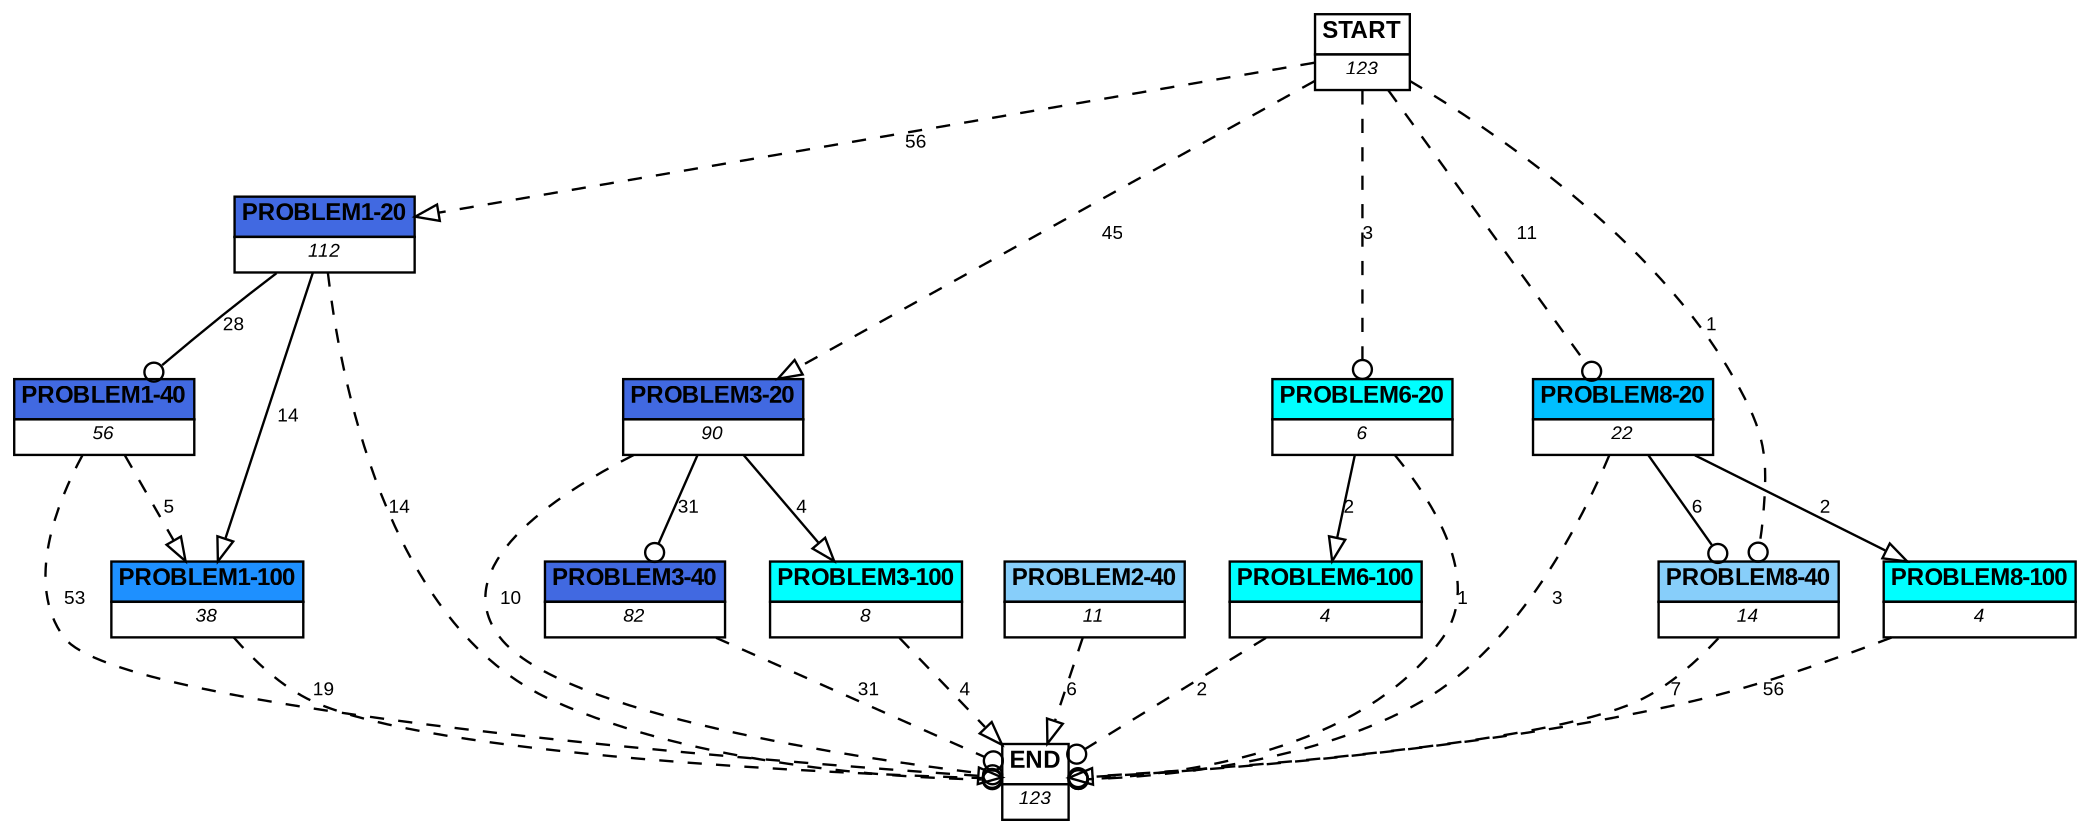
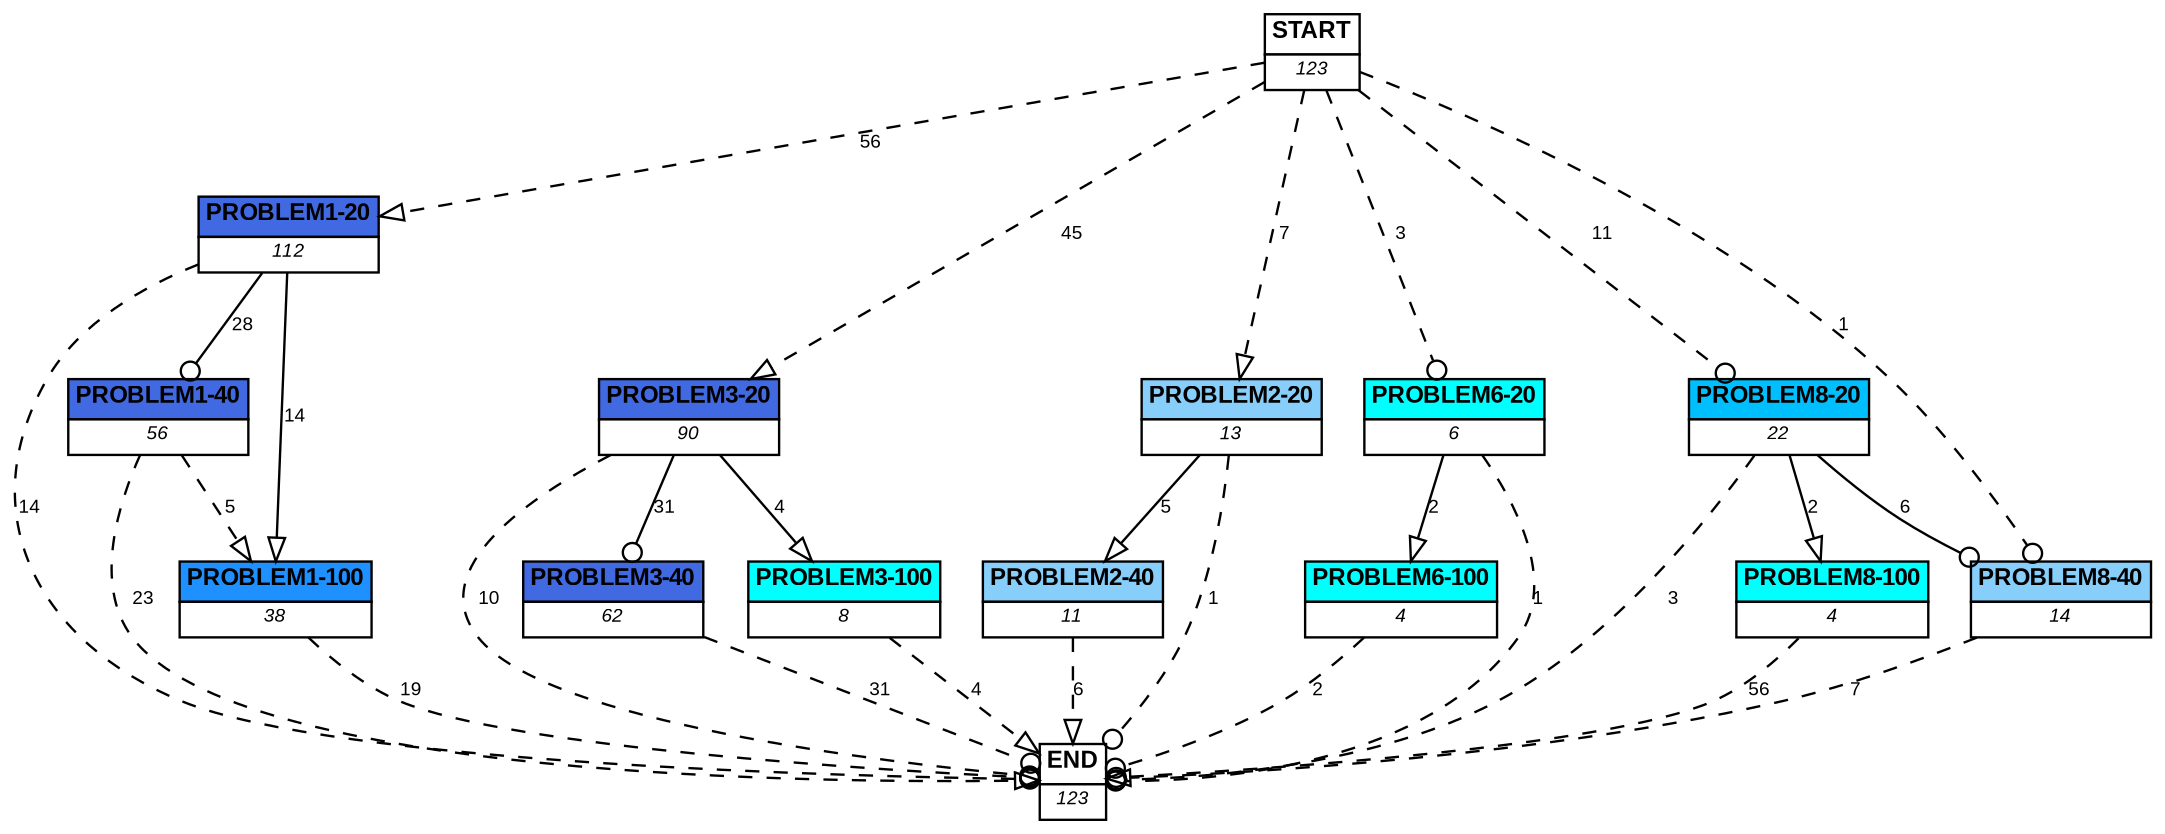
node "PROBLEM2-20": added
edge "PROBLEM1-40" -> "END": label "53" -> "23"
node "PROBLEM3-40": text "82" -> "62"
